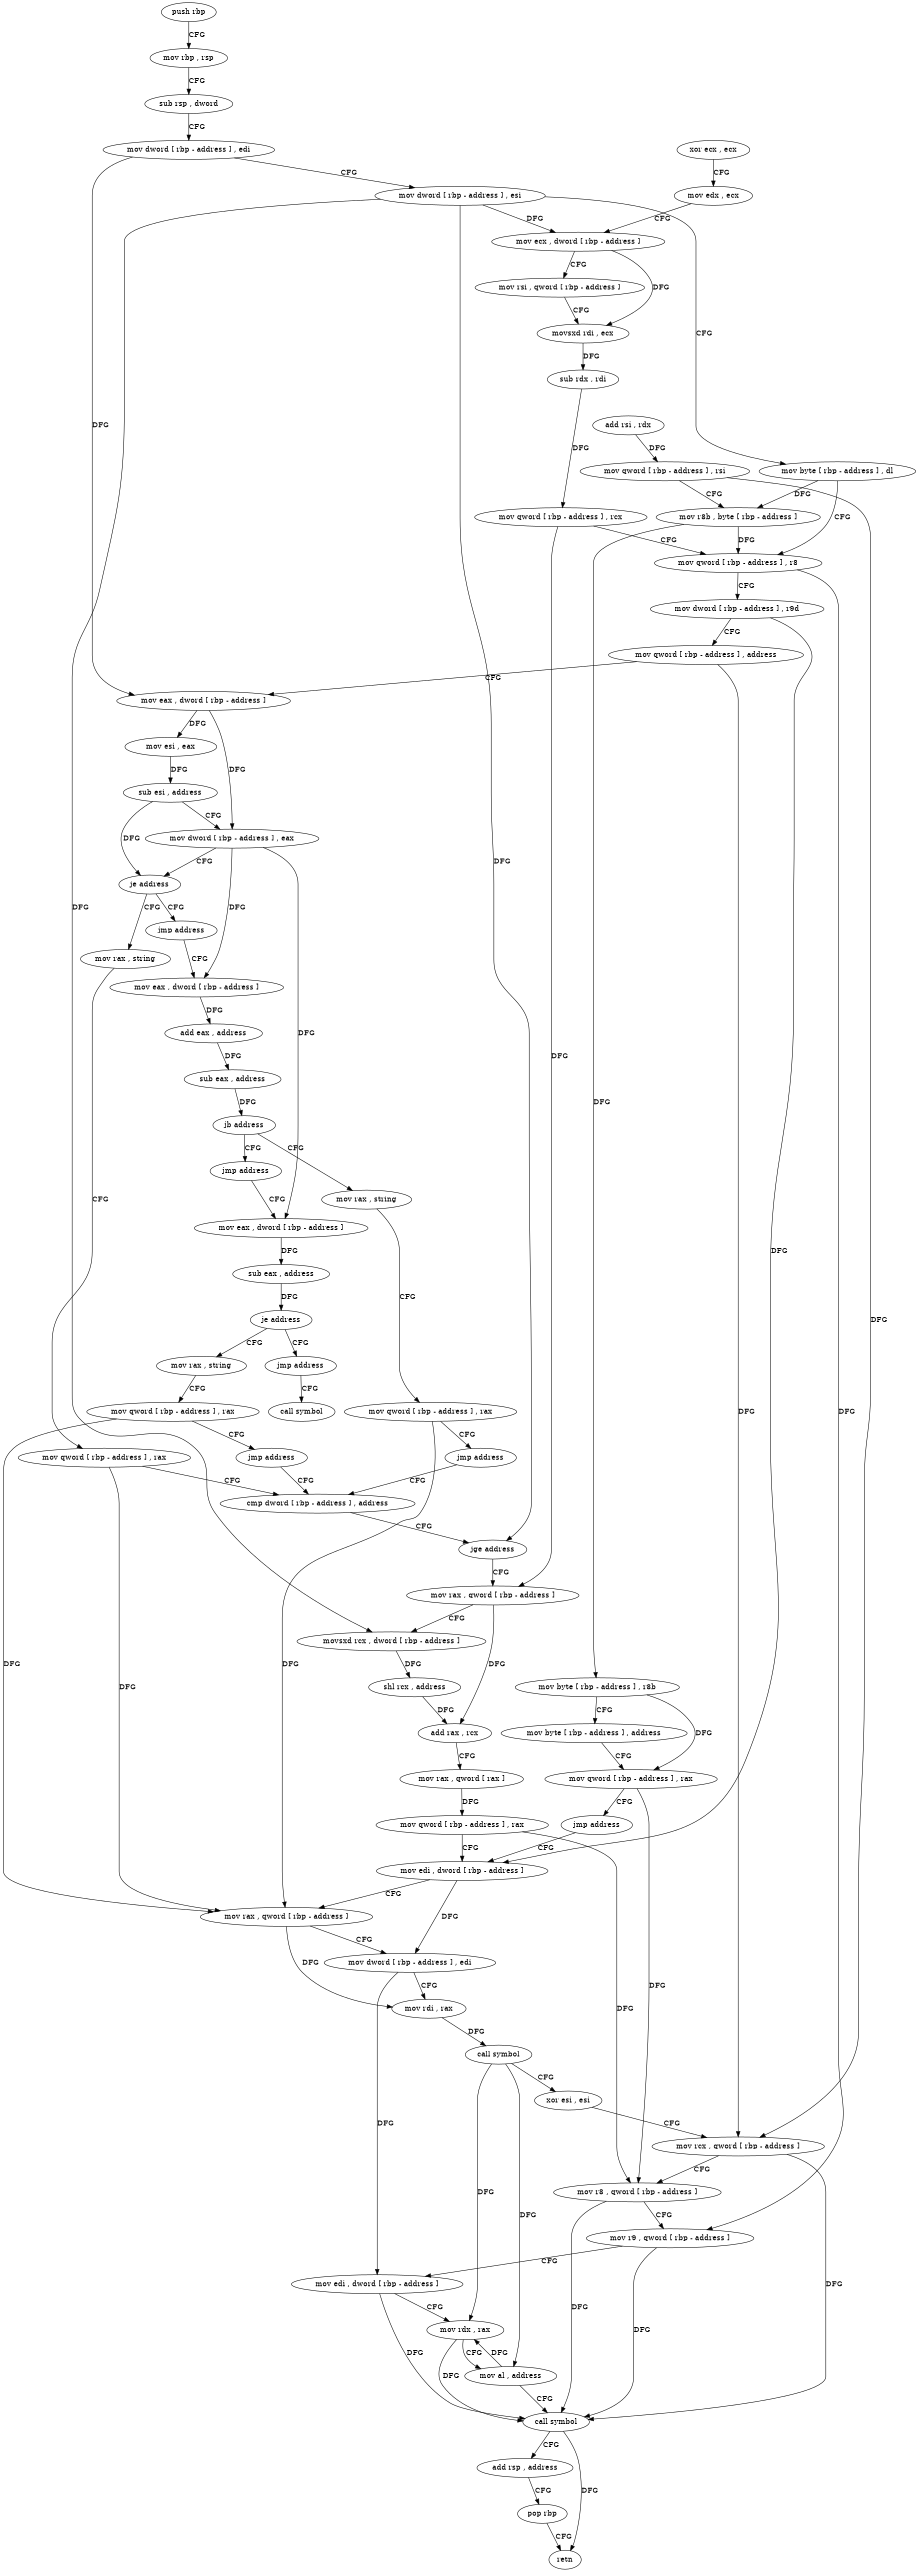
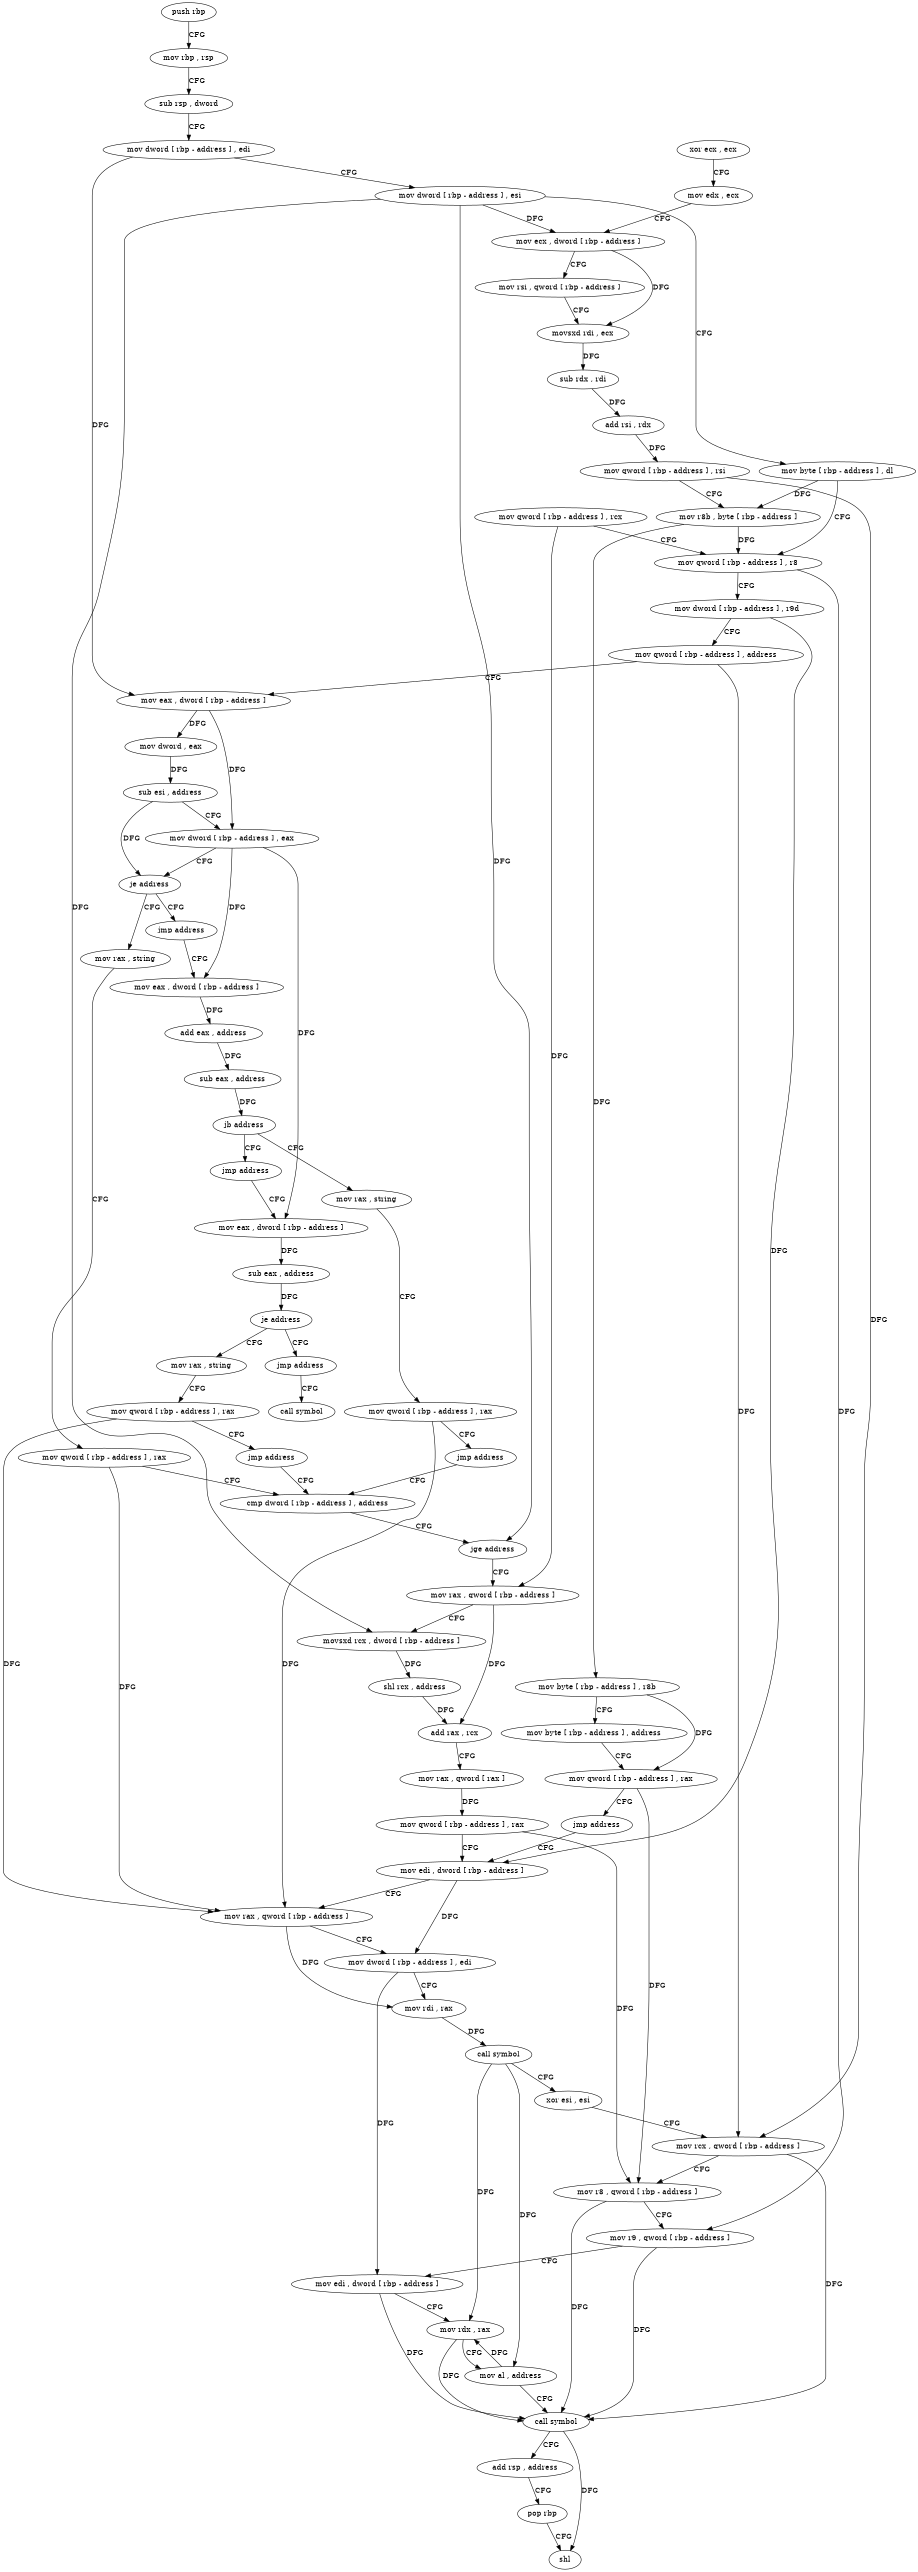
edge "sub rdx , rdi" -> "mov qword [ rbp - address ] , rcx": now "sub rdx , rdi" -> "add rsi , rdx"
node "mov esi , eax": label "mov esi , eax" -> "mov dword , eax"
node "retn": label "retn" -> "shl"
